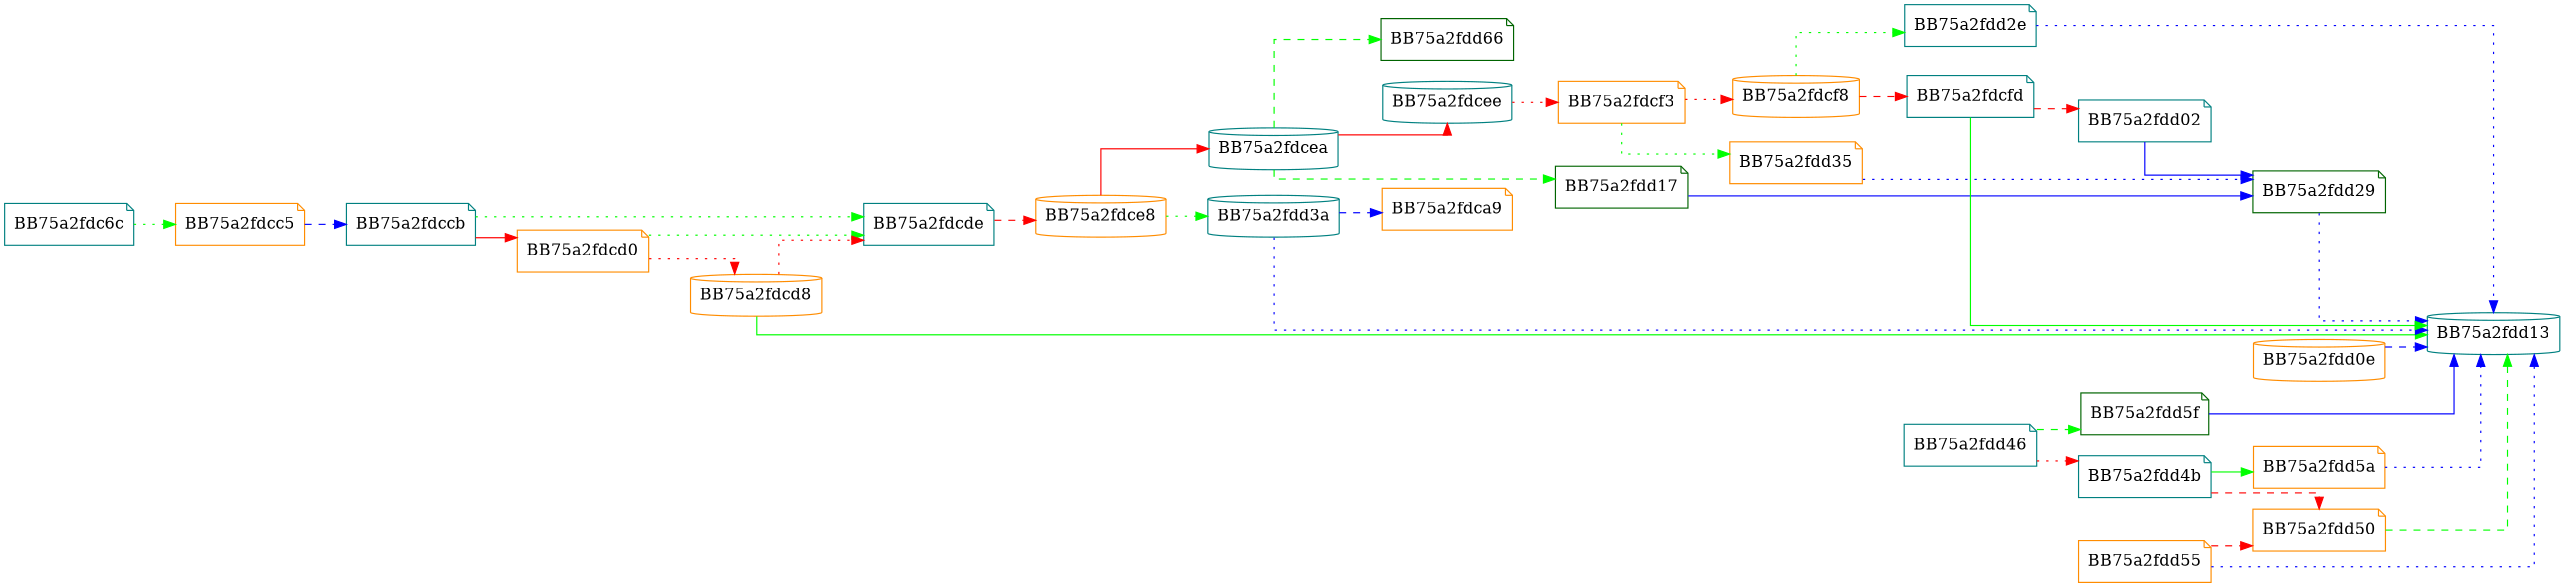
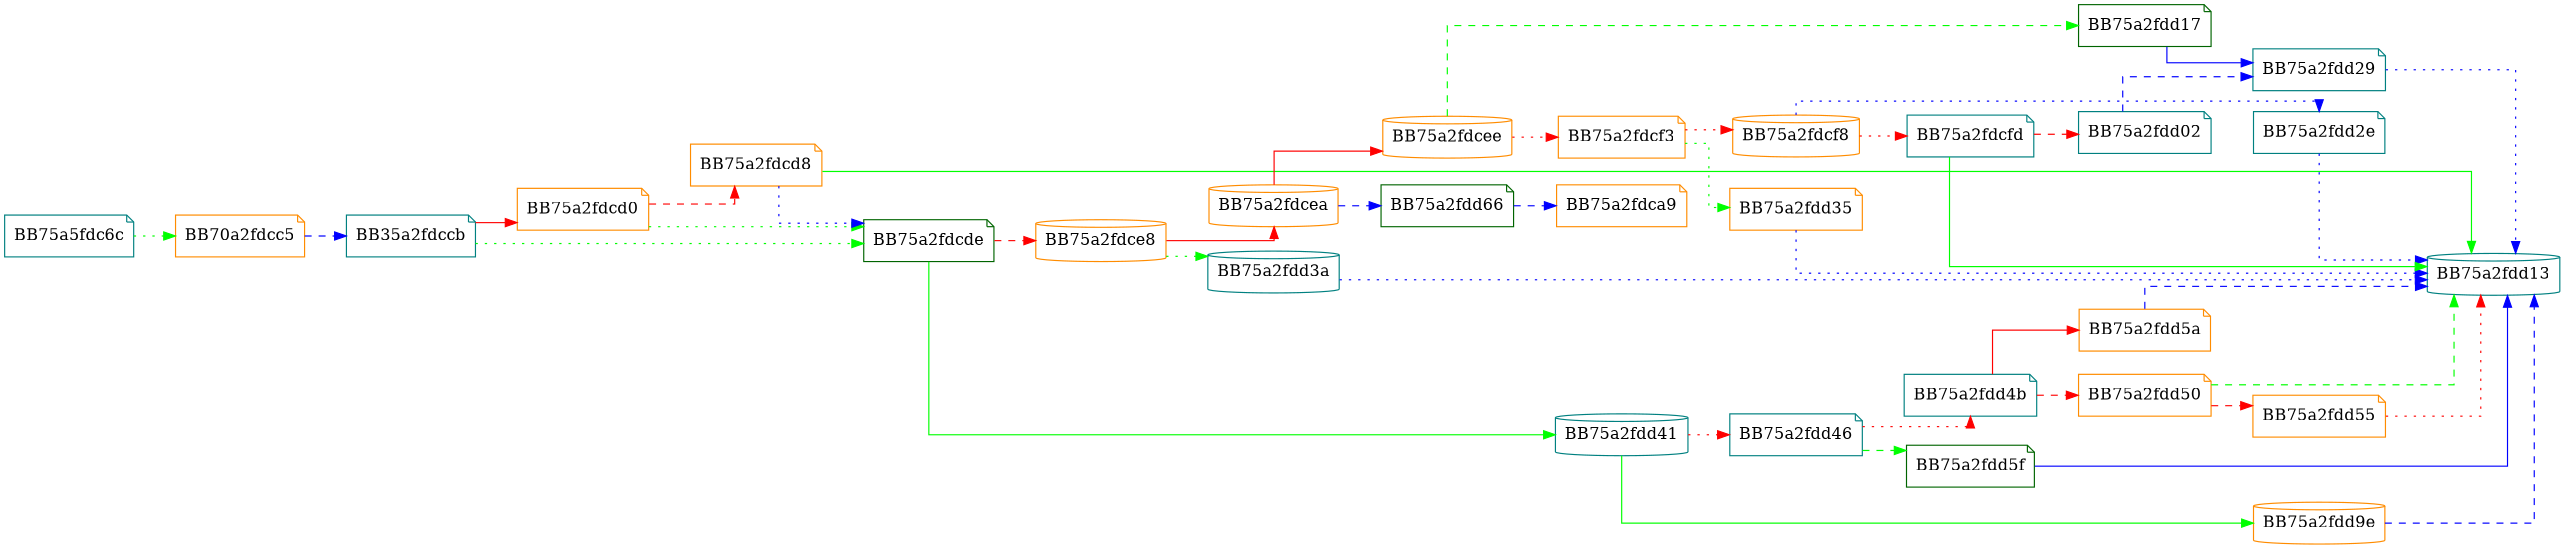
edge "BB75a2fdcf8" -> "BB75a2fdd2e": color green -> blue
edge "BB75a2fdcea" -> "BB75a2fdd66": color green -> blue
edge "BB75a2fdcf8" -> "BB75a2fdcfd": style dashed -> dotted
node "BB75a2fdcee": color teal -> darkorange
node "BB75a2fdcea": color teal -> darkorange
edge "BB75a2fdd02" -> "BB75a2fdd29": style solid -> dashed
edge "BB75a2fdcea" -> "BB75a2fdd17": now "BB75a2fdcee" -> "BB75a2fdd17"
edge "BB75a2fdd35" -> "BB75a2fdd29": now "BB75a2fdd35" -> "BB75a2fdd13"
node "BB75a2fdd29": color darkgreen -> teal
edge "BB75a2fdd3a" -> "BB75a2fdca9": now "BB75a2fdd66" -> "BB75a2fdca9"
node "BB75a2fdc6c": label "BB75a2fdc6c" -> "BB75a5fdc6c"
node "BB75a2fdcc5": label "BB75a2fdcc5" -> "BB70a2fdcc5"
node "BB75a2fdccb": label "BB75a2fdccb" -> "BB35a2fdccb"
node "BB75a2fdcde": color teal -> darkgreen
edge "BB75a2fdcd8" -> "BB75a2fdcde": color red -> blue
edge "BB75a2fdcd0" -> "BB75a2fdcd8": style dotted -> dashed
node "BB75a2fdcd8": shape cylinder -> note
node "BB75a2fdd0e": label "BB75a2fdd0e" -> "BB75a2fdd9e"
node "BB75a2fdd41": added
edge "BB75a2fdd5a" -> "BB75a2fdd13": style dotted -> dashed
edge "BB75a2fdd4b" -> "BB75a2fdd5a": color green -> red
edge "BB75a2fdd55" -> "BB75a2fdd50": reversed
edge "BB75a2fdd55" -> "BB75a2fdd13": color blue -> red
